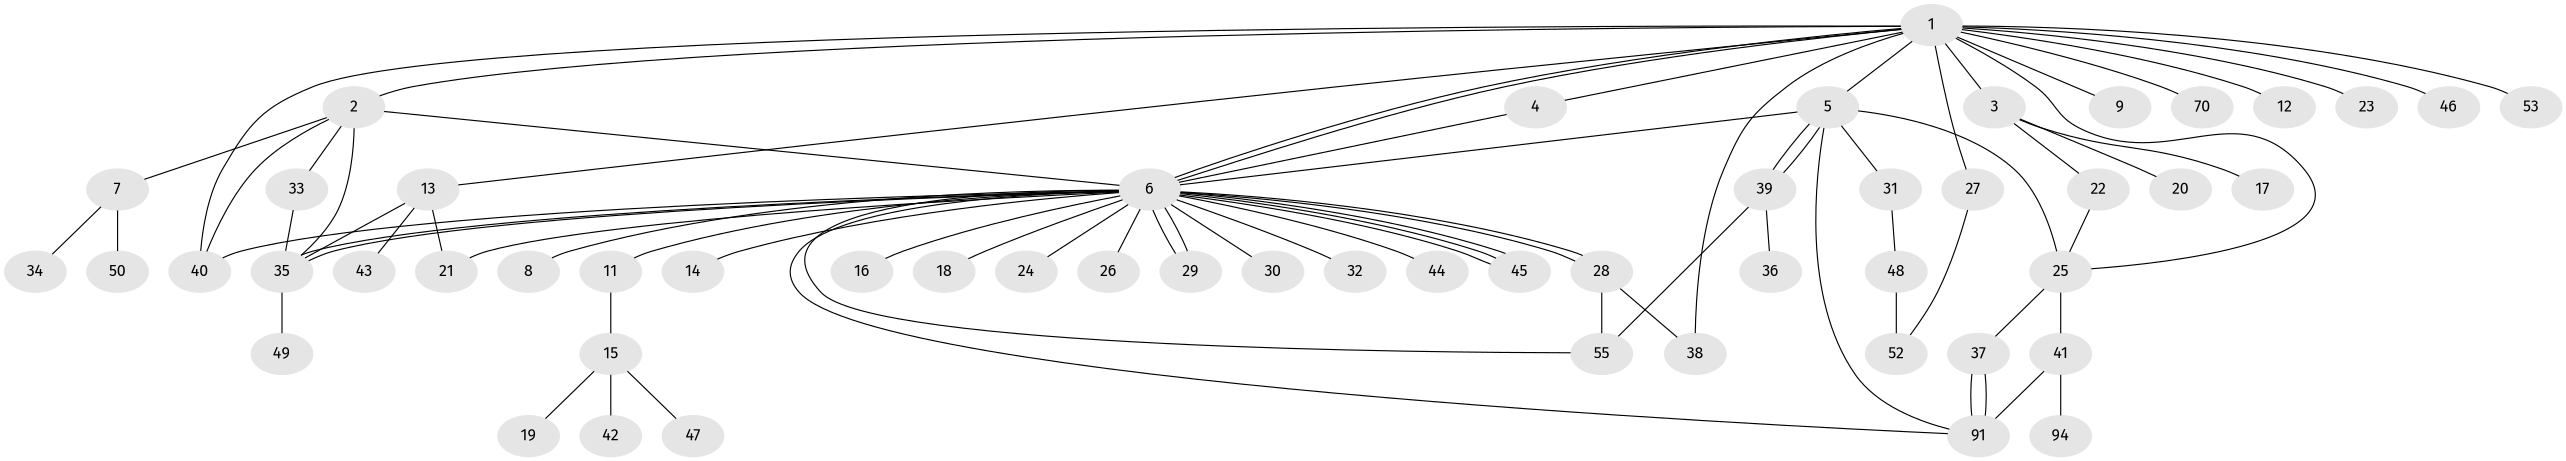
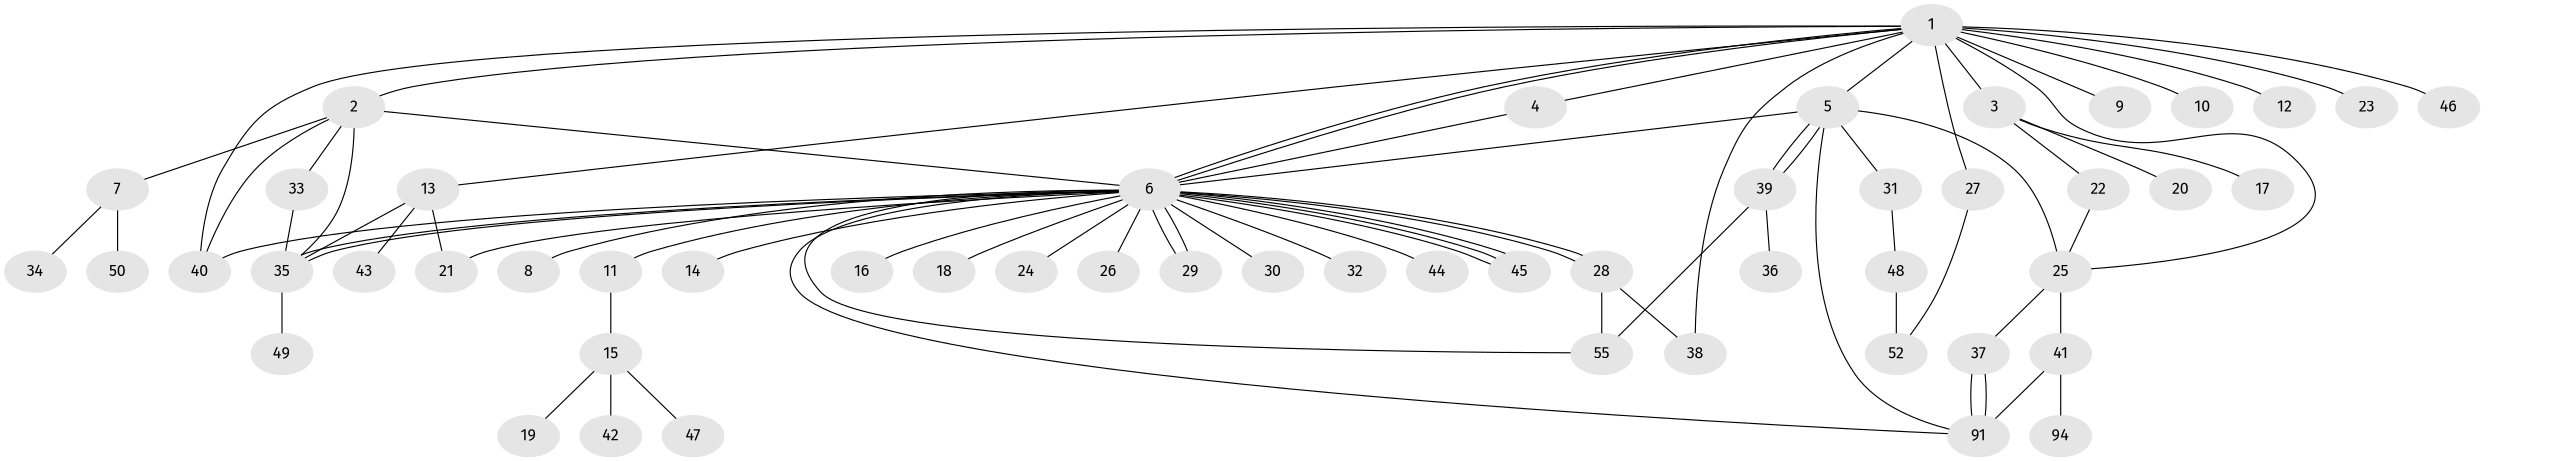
node "70": label "70" -> "10"
node "53": removed
